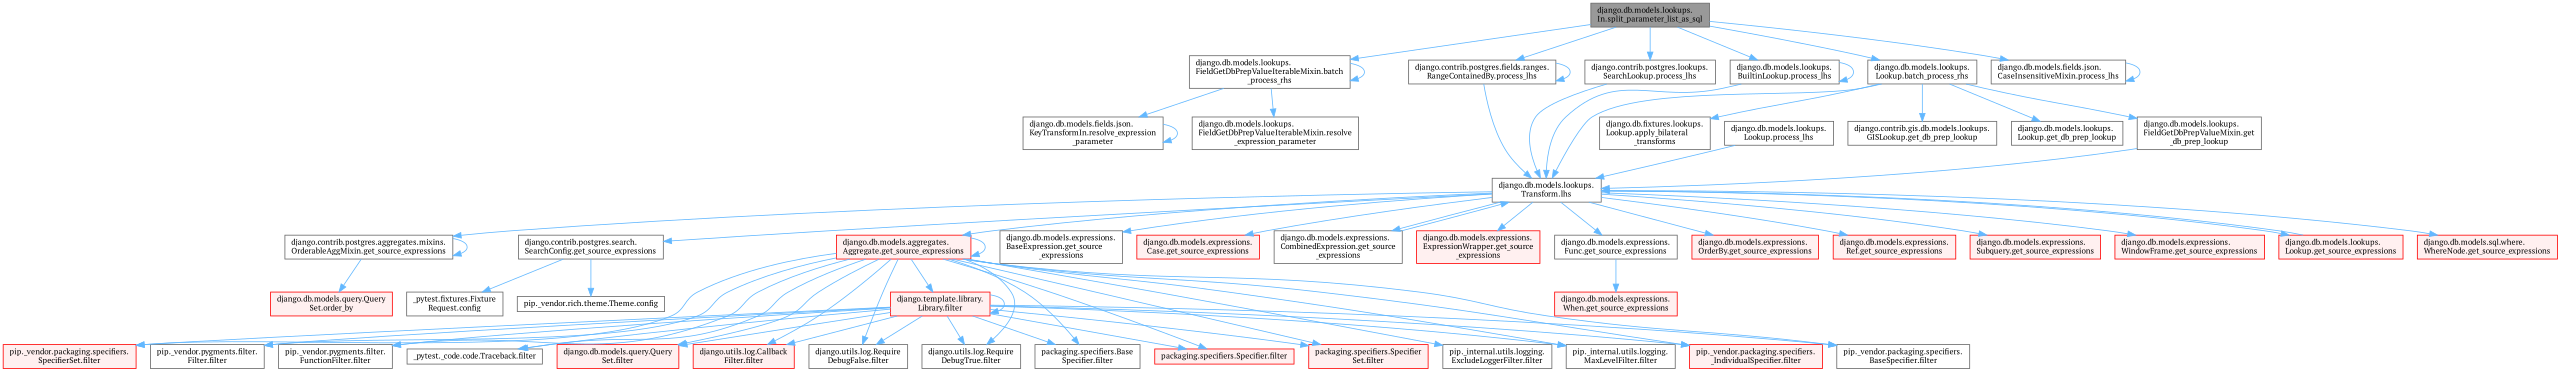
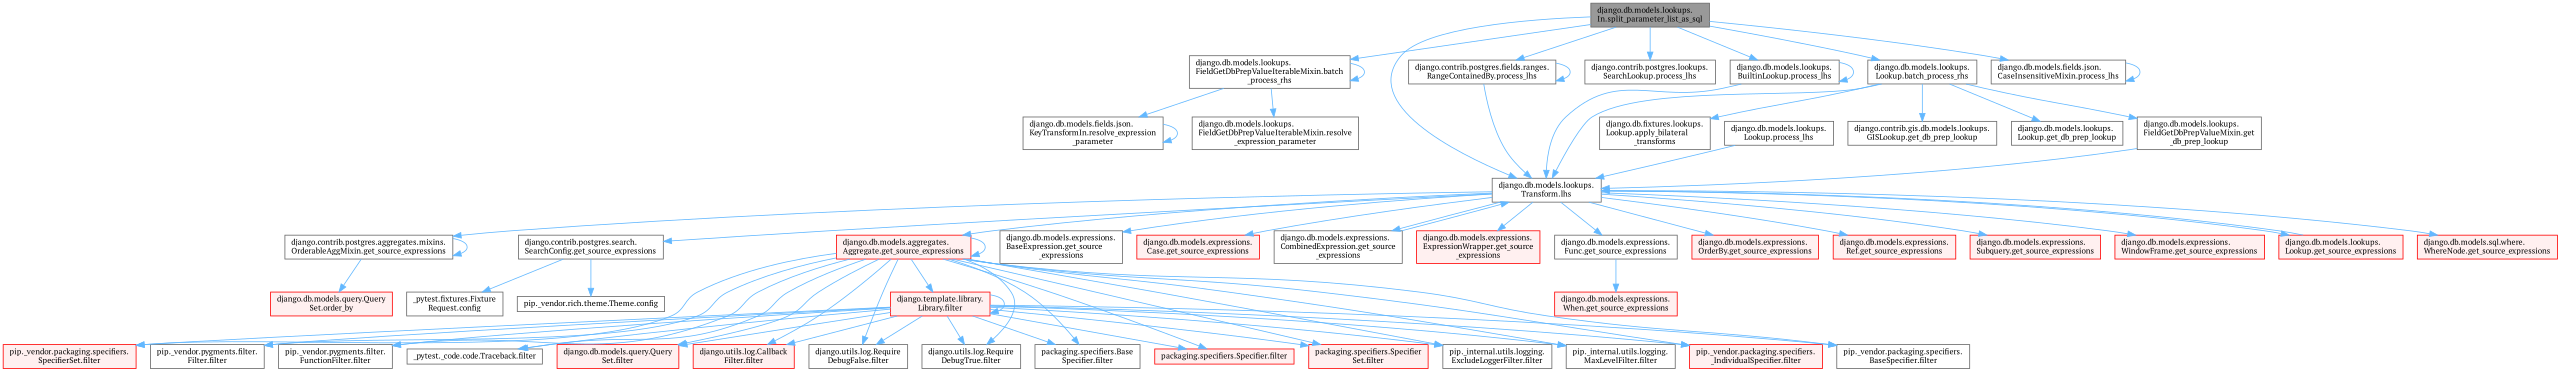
edge "django.contrib.postgres.lookups. SearchLookup.process_lhs" -> "django.db.models.lookups. Transform.lhs": now "django.db.models.lookups. In.split_parameter_list_as_sql" -> "django.db.models.lookups. Transform.lhs"
edge "django.template.library. Library.filter" -> "pip._internal.utils.logging. ExcludeLoggerFilter.filter": added
